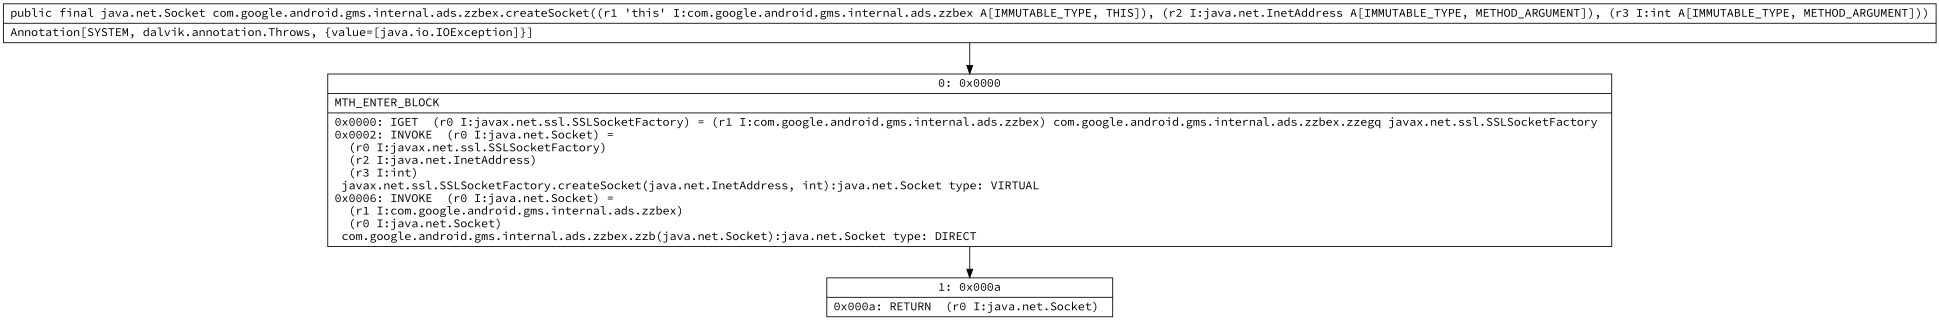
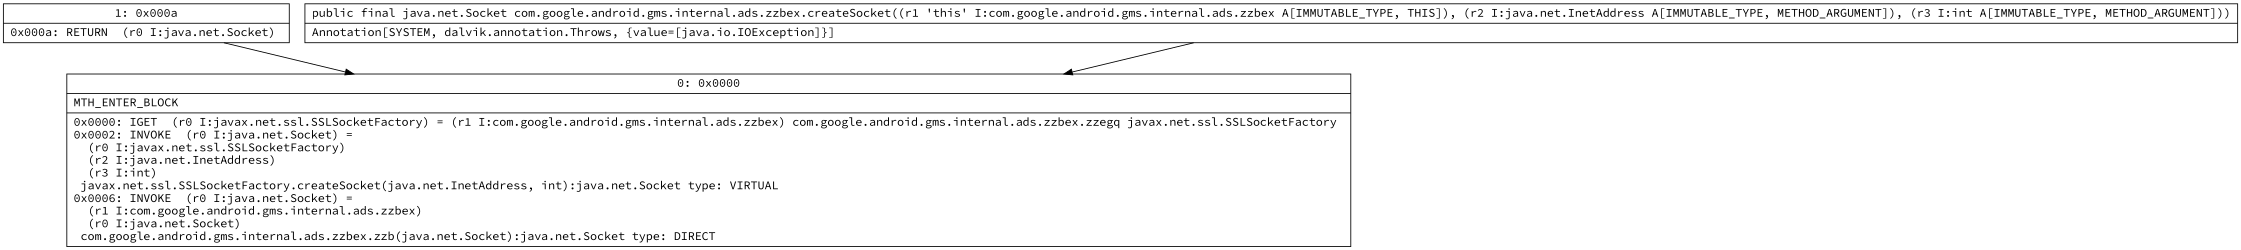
edge "0: 0x0000" -> "1: 0x000a": reversed
